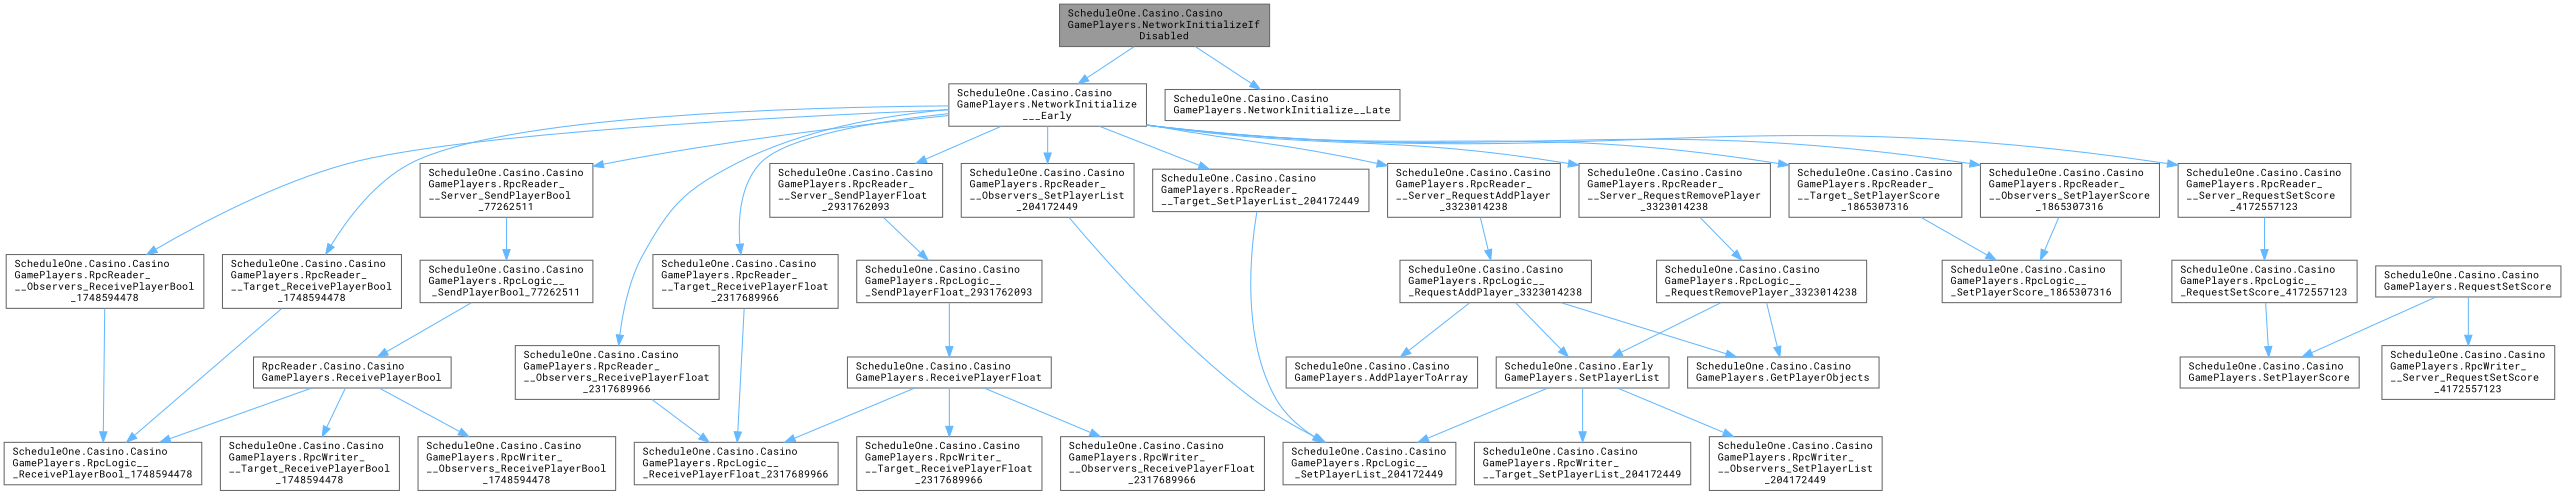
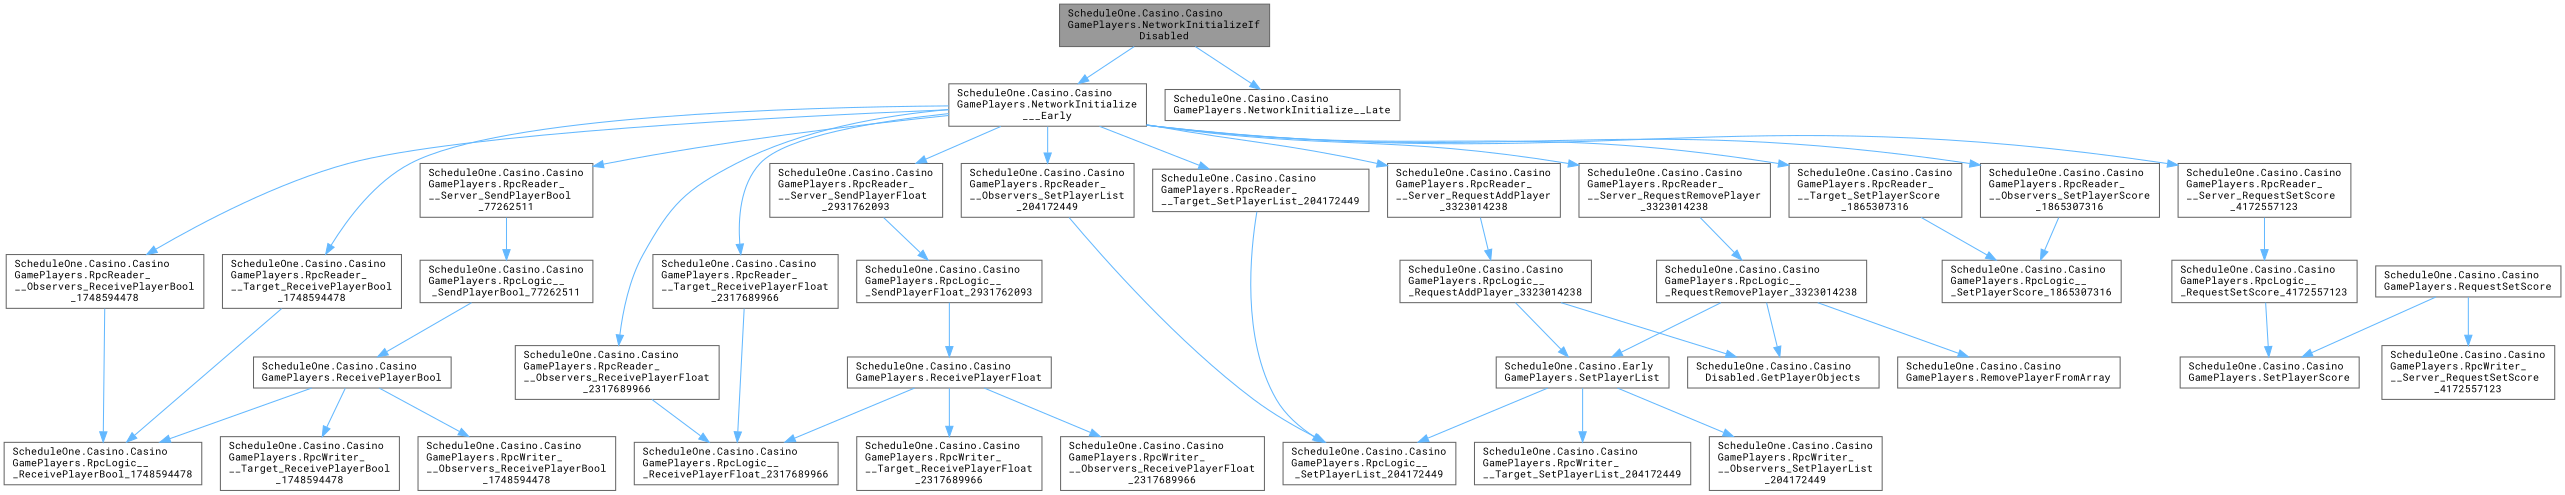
node "RpcReader.Casino.Casino GamePlayers.ReceivePlayerBool": label "RpcReader.Casino.Casino GamePlayers.ReceivePlayerBool" -> "ScheduleOne.Casino.Casino GamePlayers.ReceivePlayerBool"
node "ScheduleOne.Casino.Casino GamePlayers.AddPlayerToArray": removed
node "ScheduleOne.Casino.Casino GamePlayers.GetPlayerObjects": label "ScheduleOne.Casino.Casino GamePlayers.GetPlayerObjects" -> "ScheduleOne.Casino.Casino Disabled.GetPlayerObjects"
node "ScheduleOne.Casino.Casino GamePlayers.RemovePlayerFromArray": added
